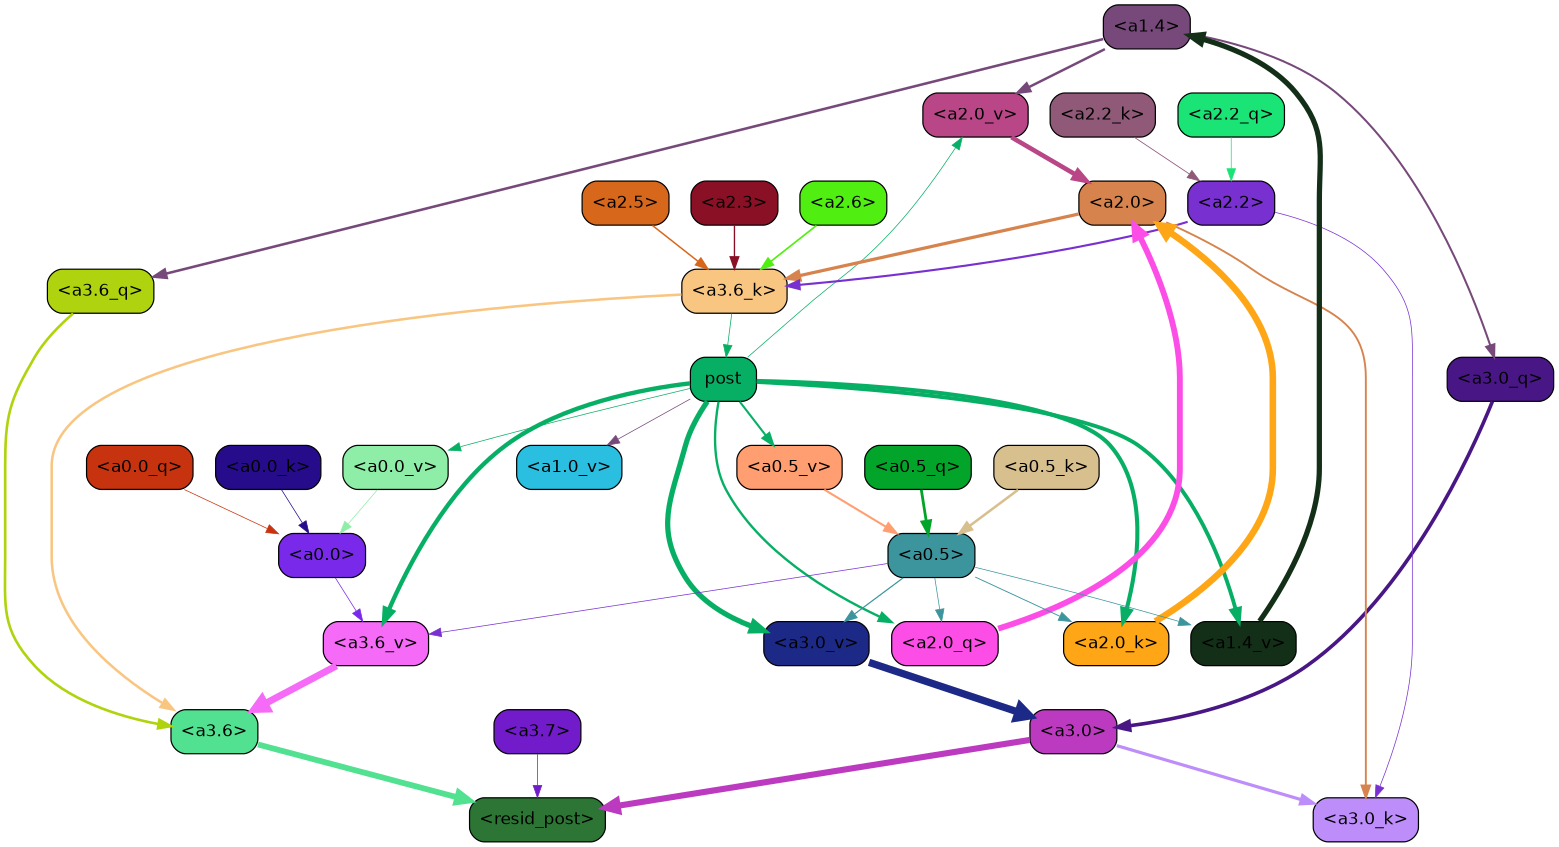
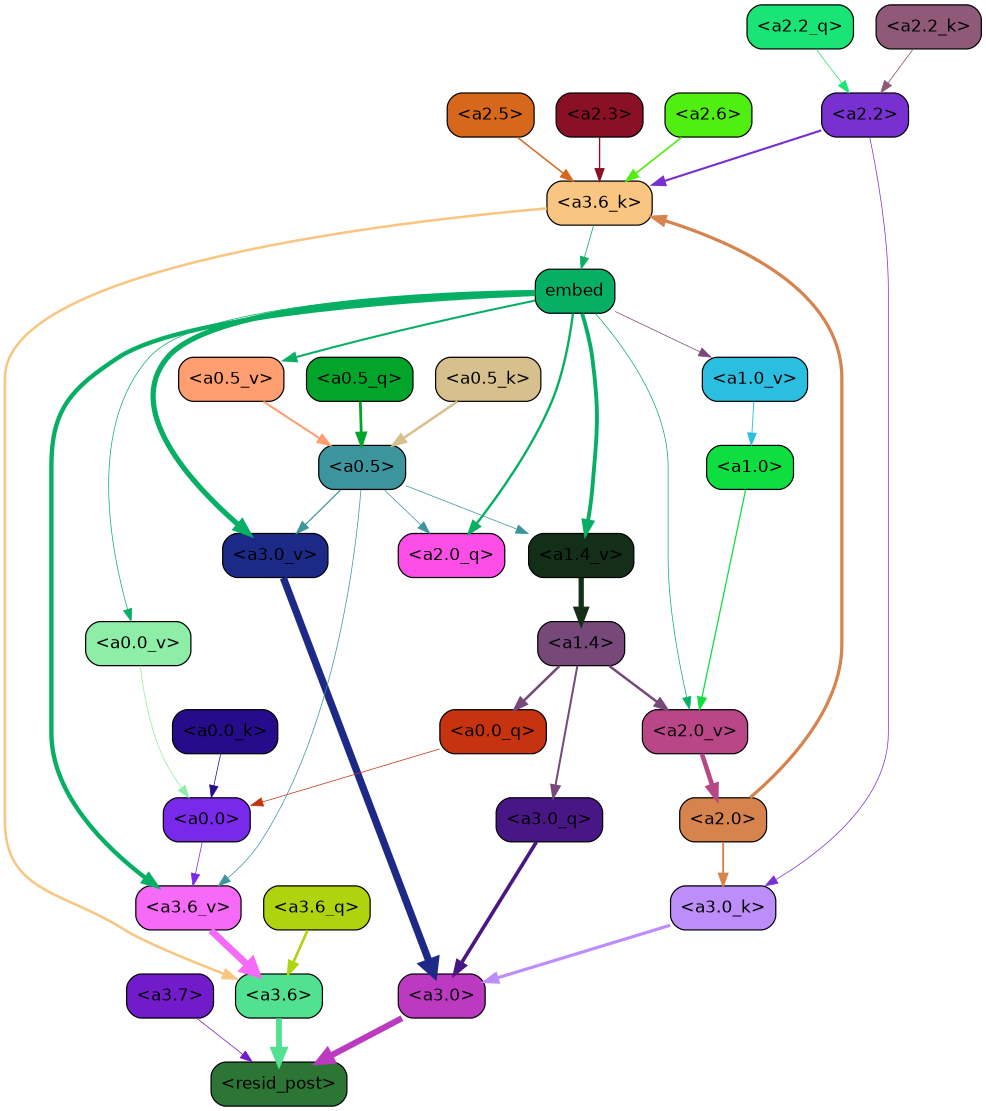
edge "<a1.4>" -> "<a3.6_q>": now "<a1.4>" -> "<a0.0_q>"
node "post": label "post" -> "embed"
edge "<a2.0_q>" -> "<a2.0>": removed
node "<a1.0>": added
edge "<a0.5>" -> "<a3.6_v>": color #7830d0 -> #3c949d
node "<a2.0_k>": removed
edge "<a3.0>" -> "<a3.0_k>": reversed
